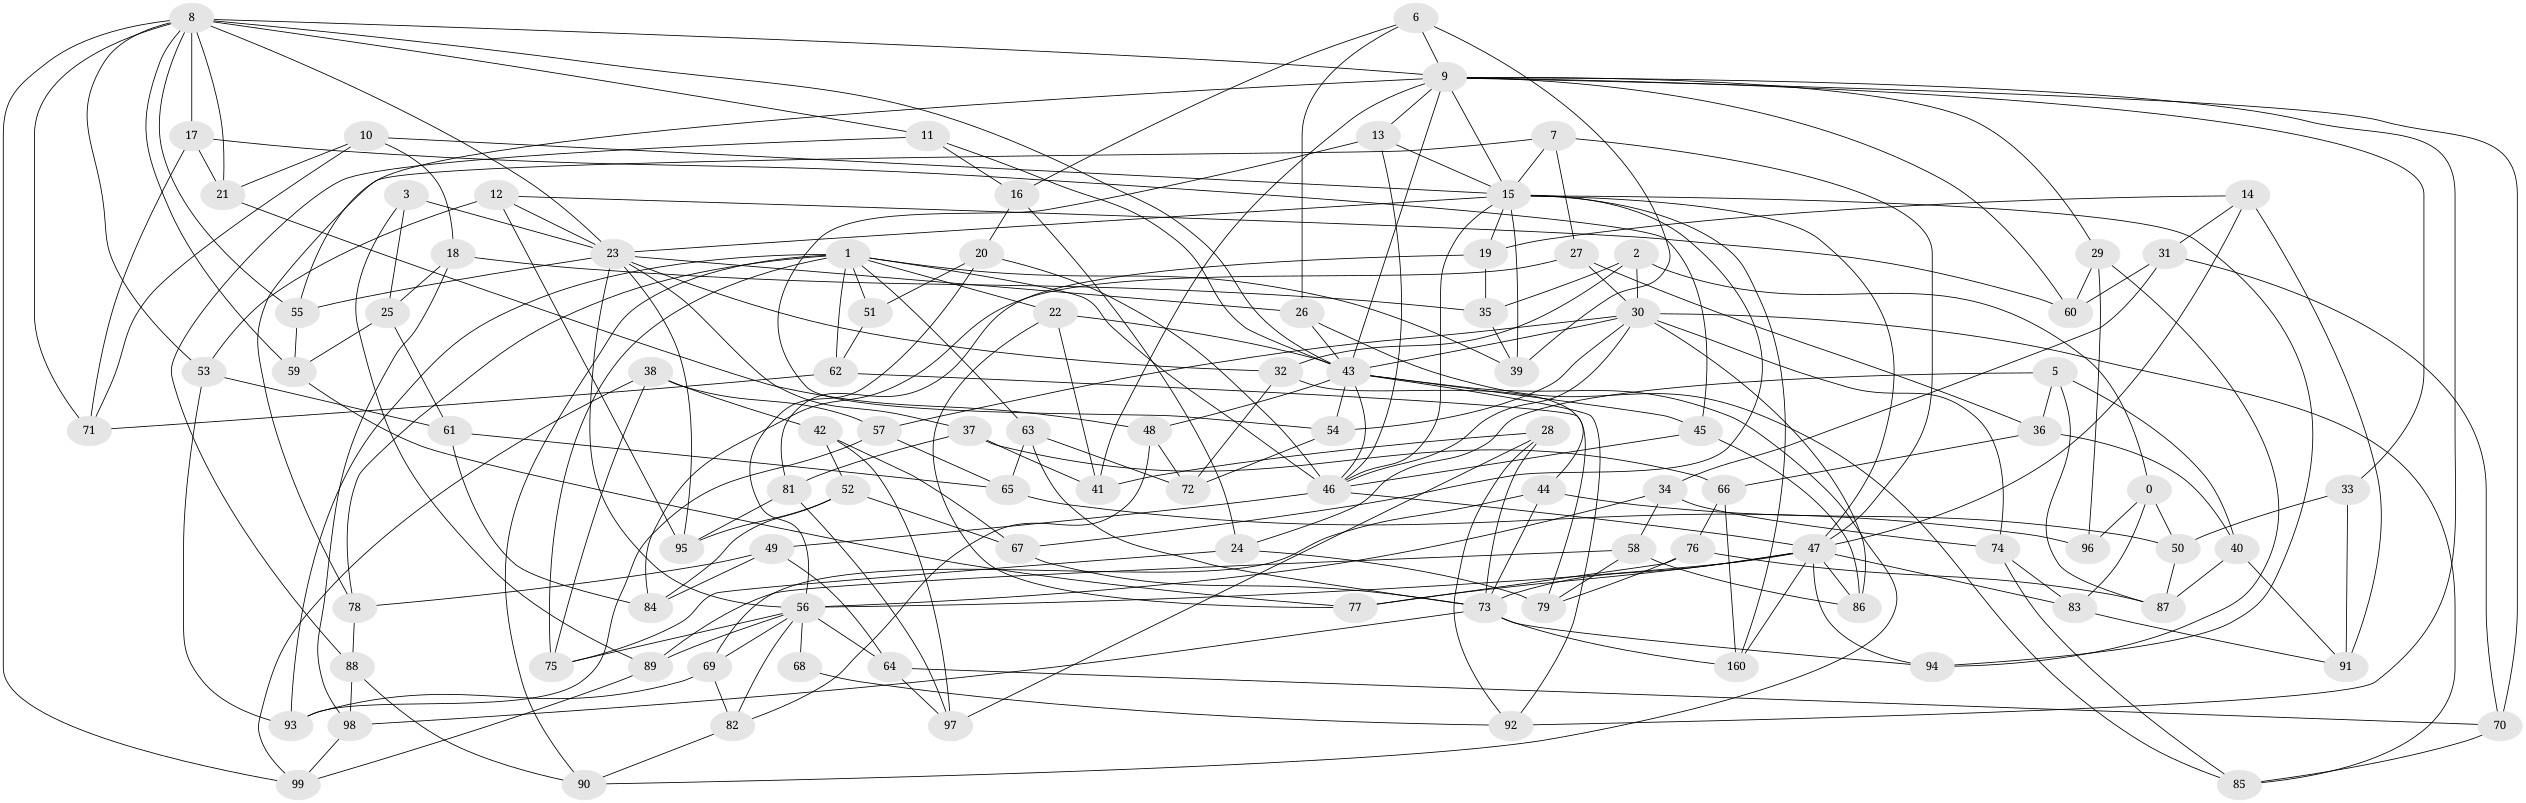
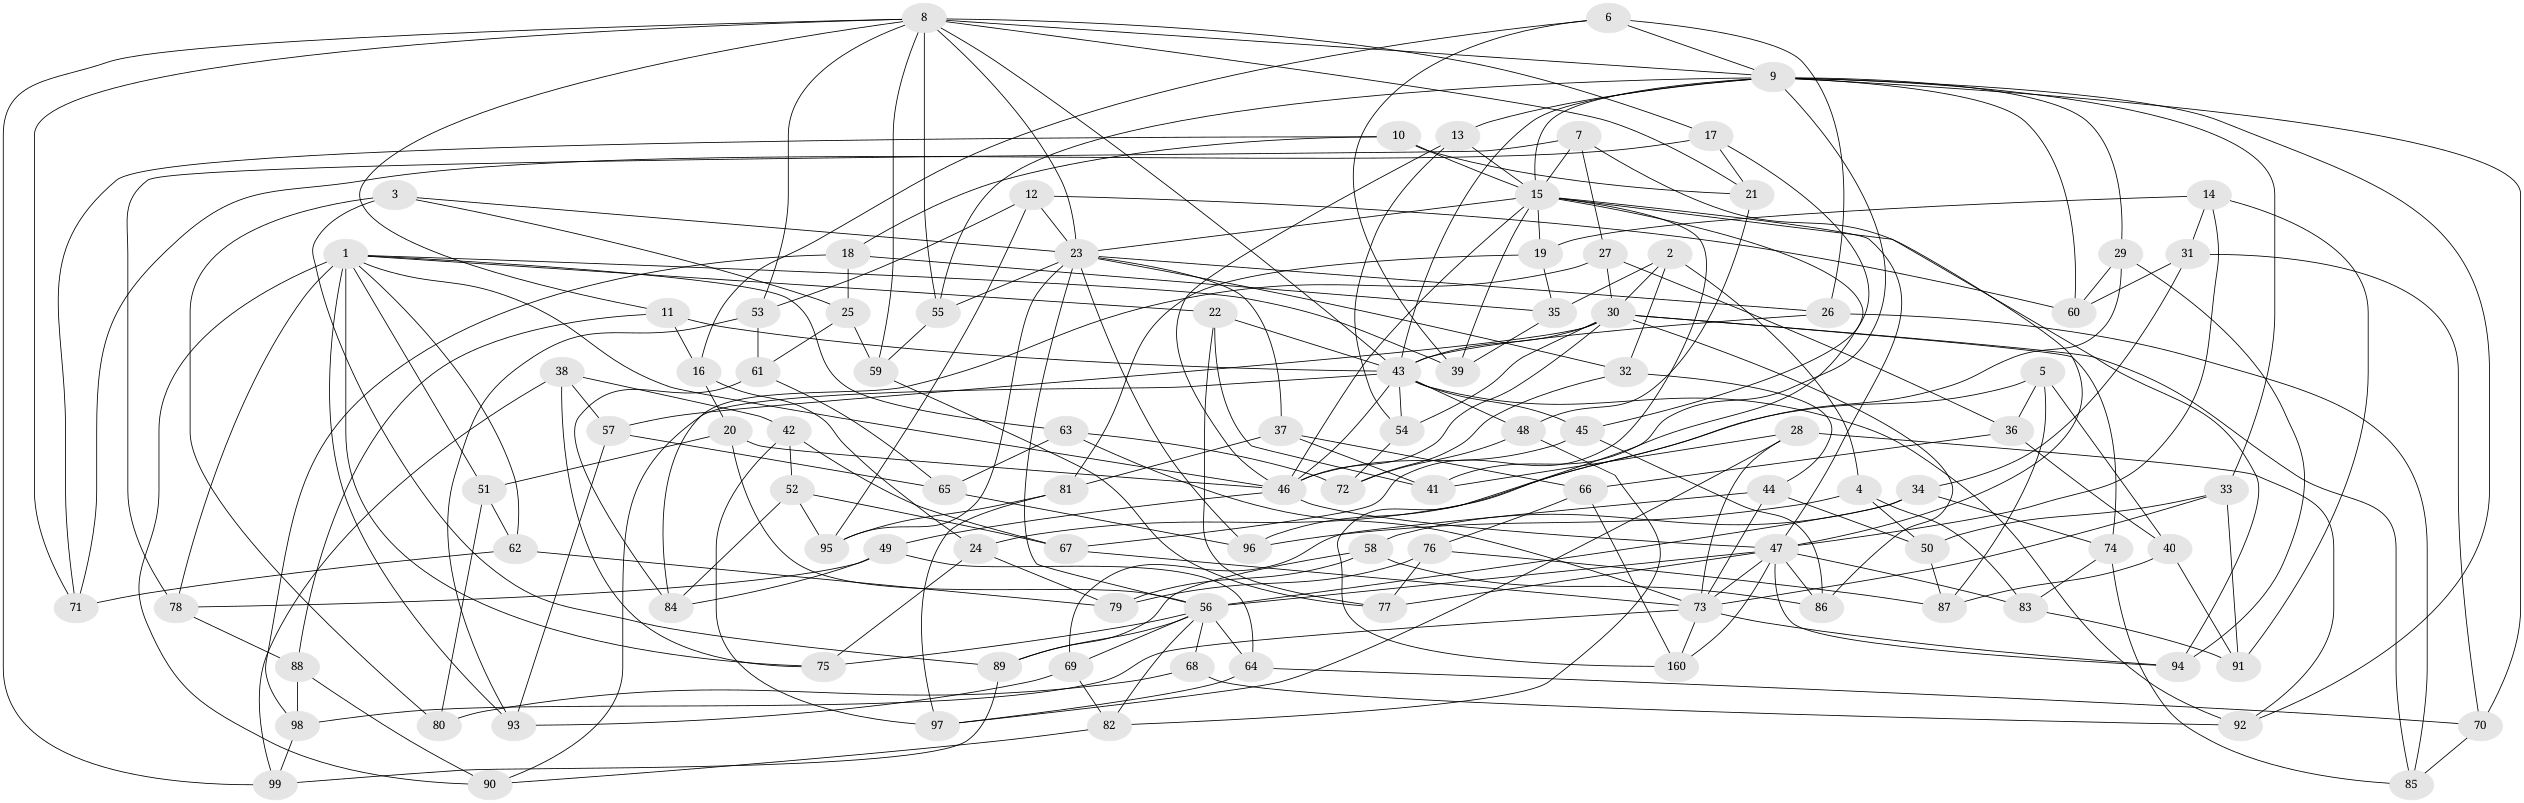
edge "23" -- "96": added
node "0": label "0" -> "4"
edge "33" -- "73": added
node "80": added
